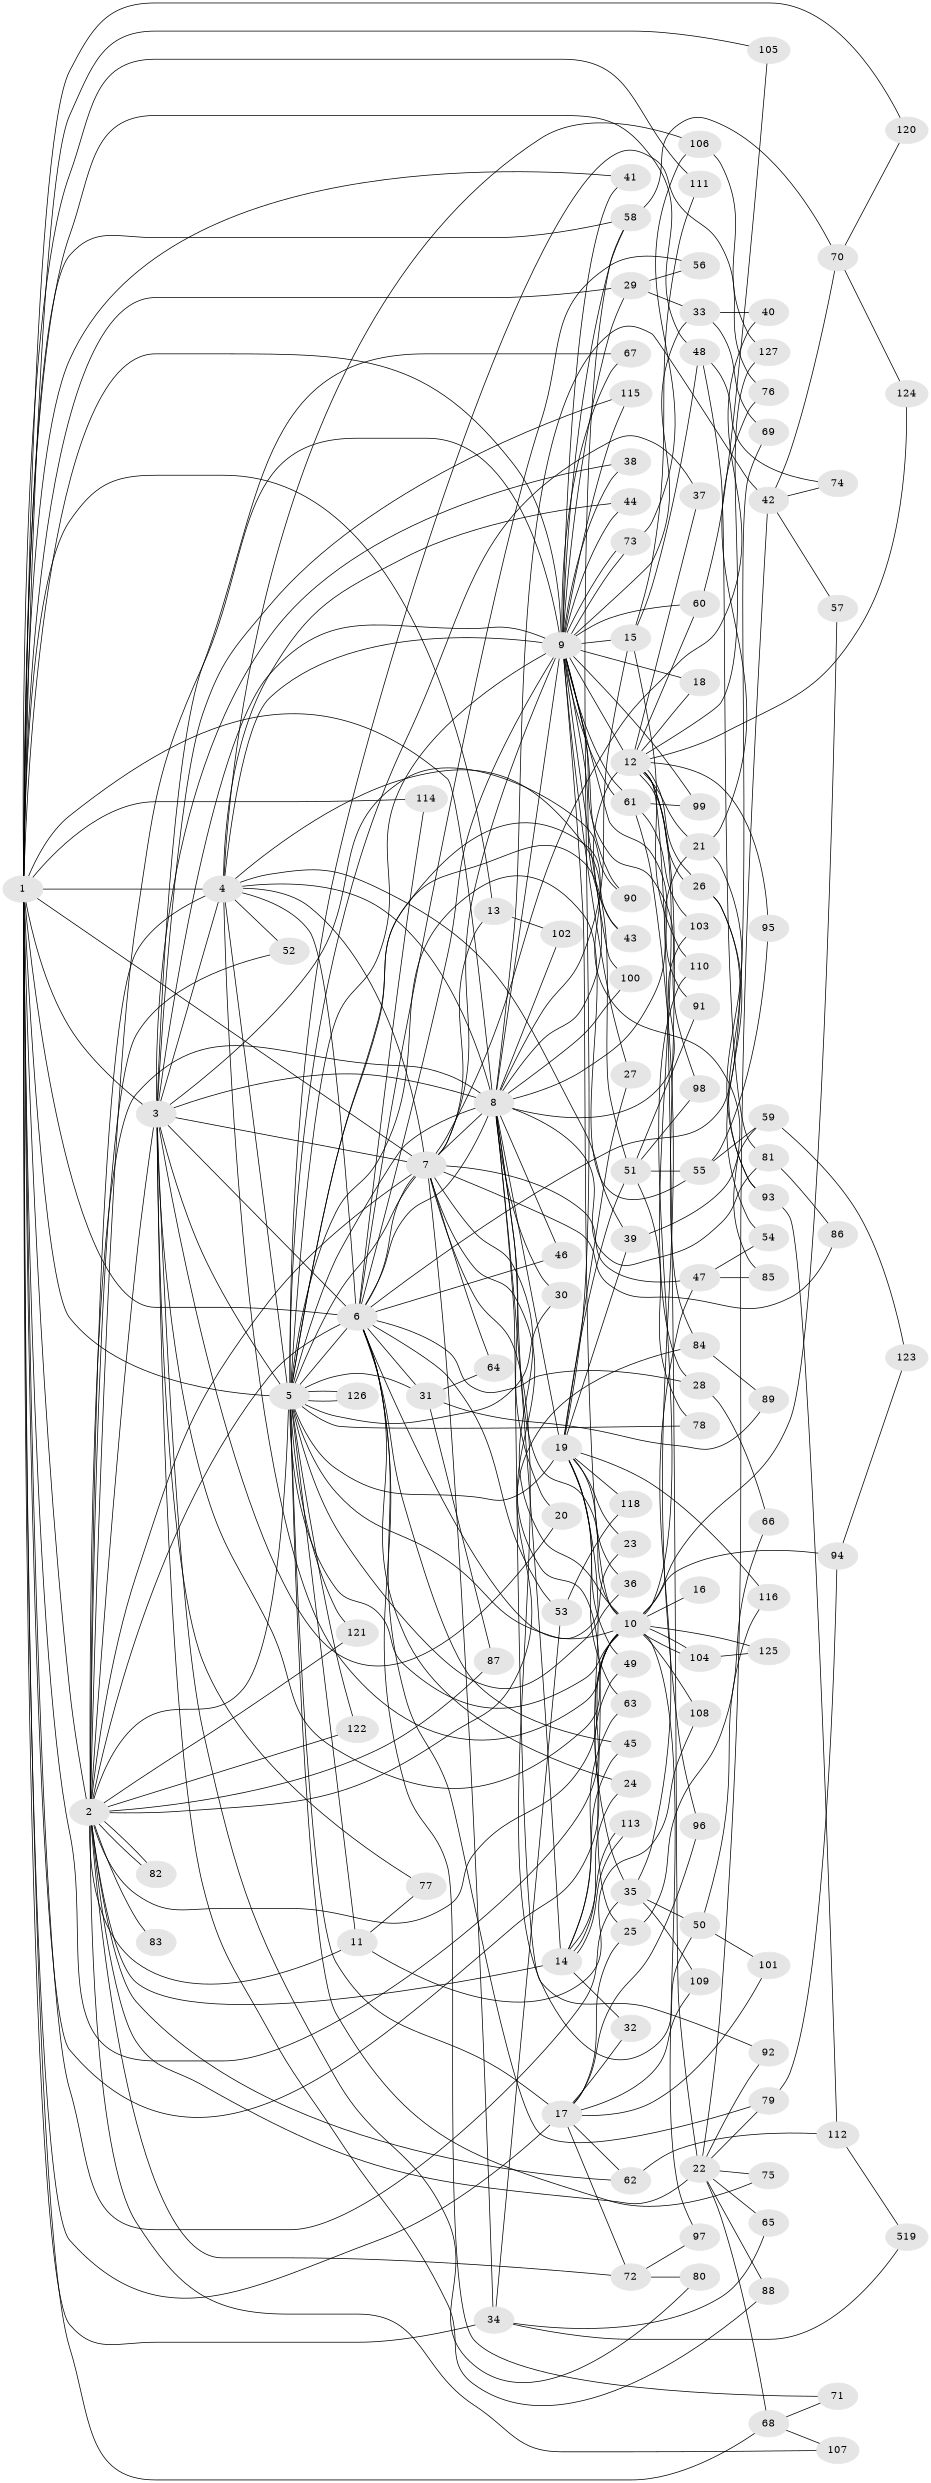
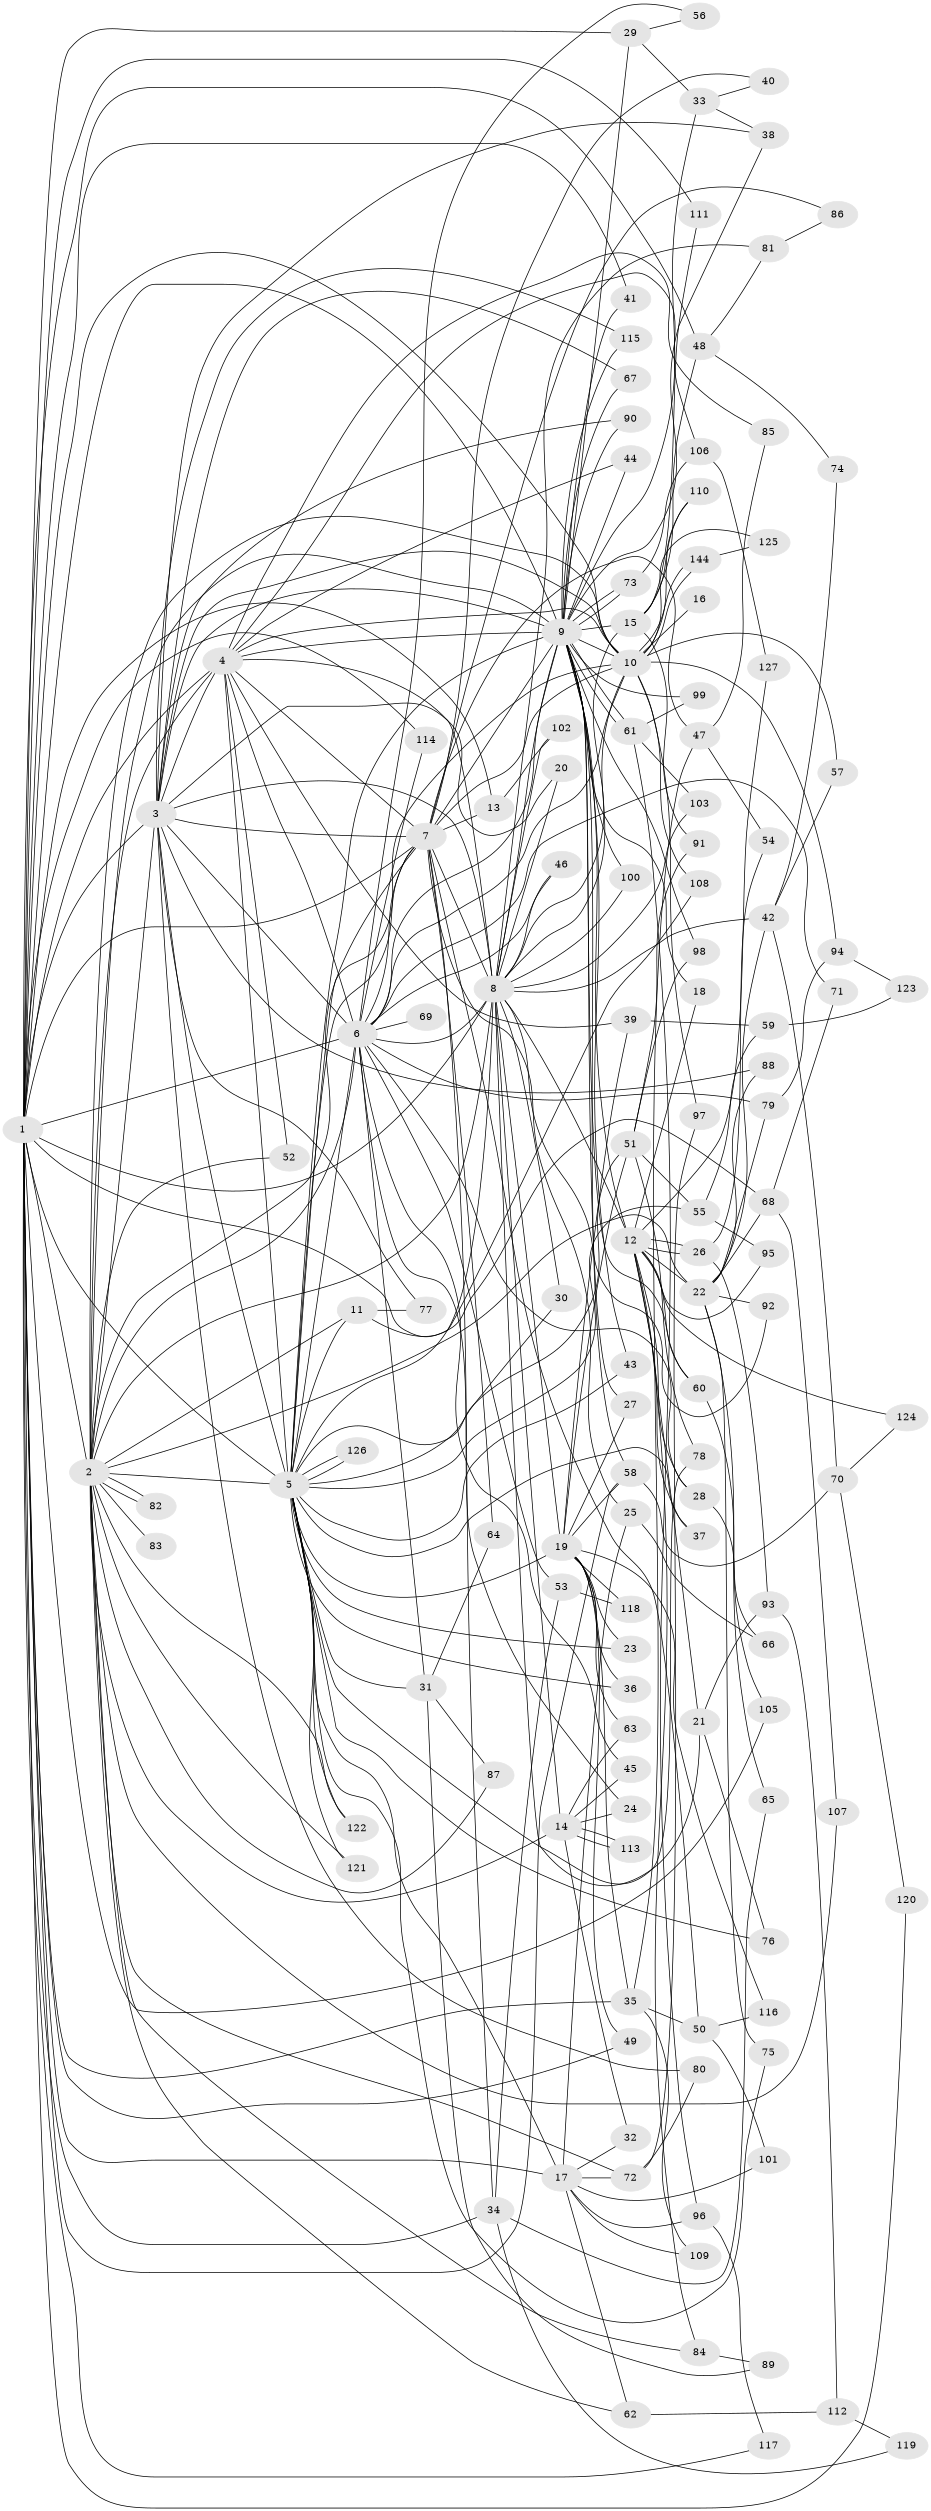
edge "33" -- "69": now "33" -- "38"
edge "9" -- "91": now "15" -- "91"
node "104": label "104" -> "144"
node "519": label "519" -> "119"
node "117": added
